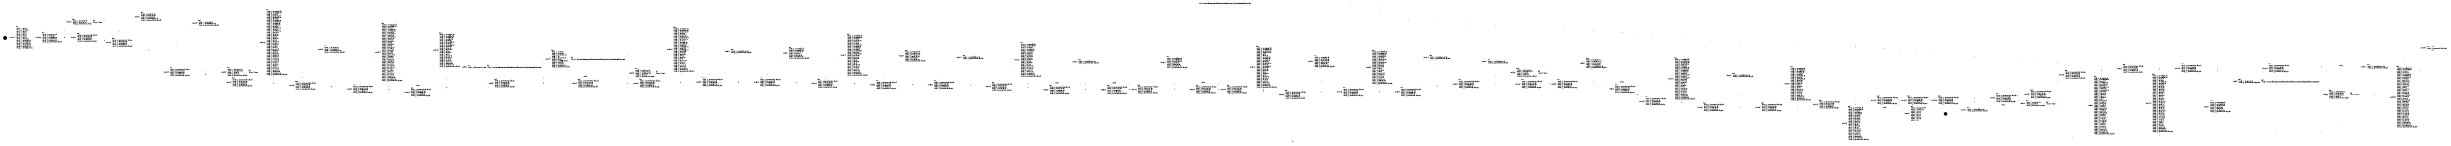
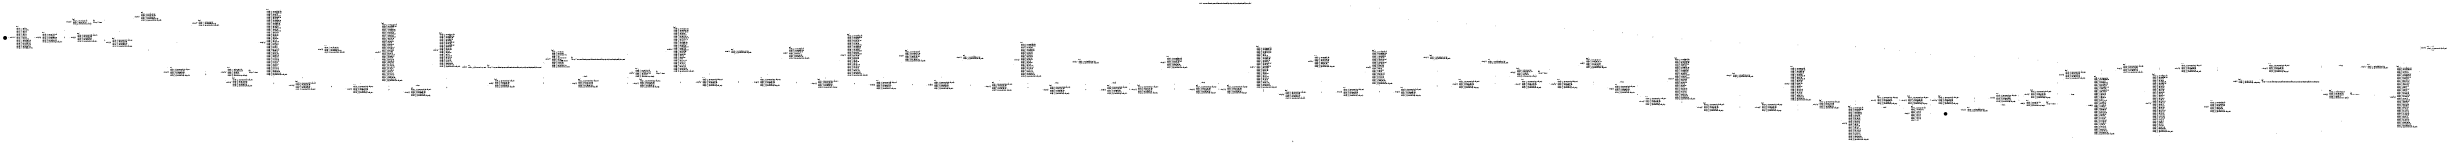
node "0x4020e8": added
